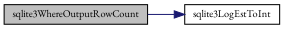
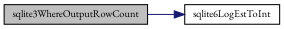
node "sqlite3LogEstToInt": label "sqlite3LogEstToInt" -> "sqlite6LogEstToInt"
